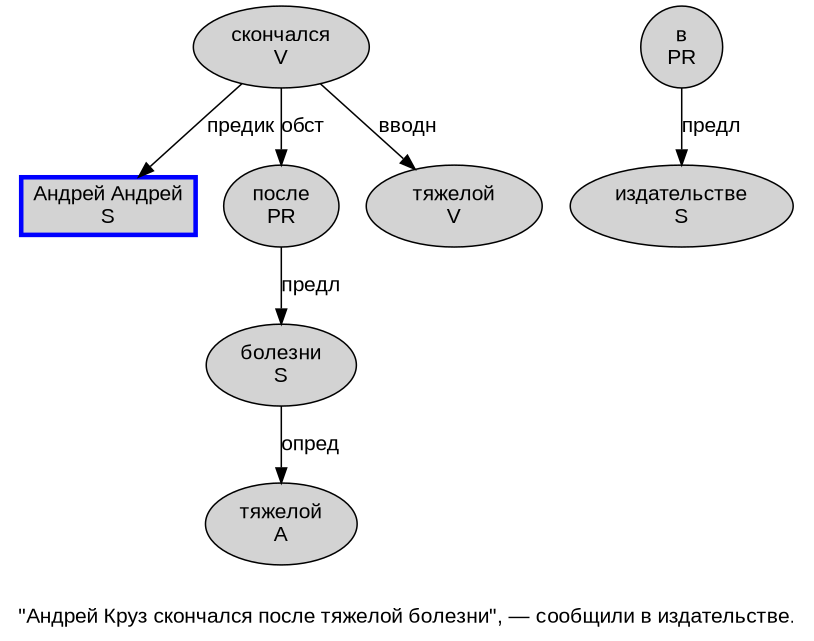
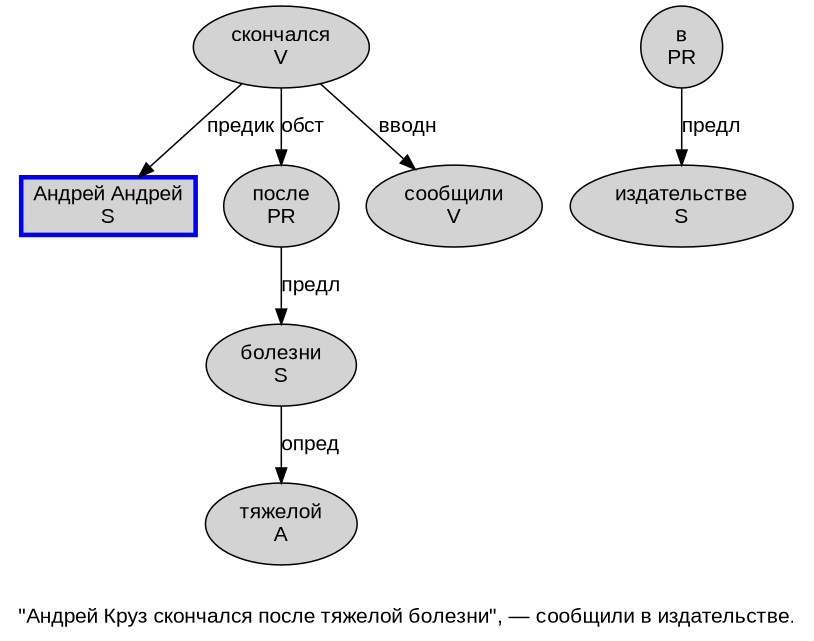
node "тяжелой V": label "тяжелой V" -> "сообщили V"
